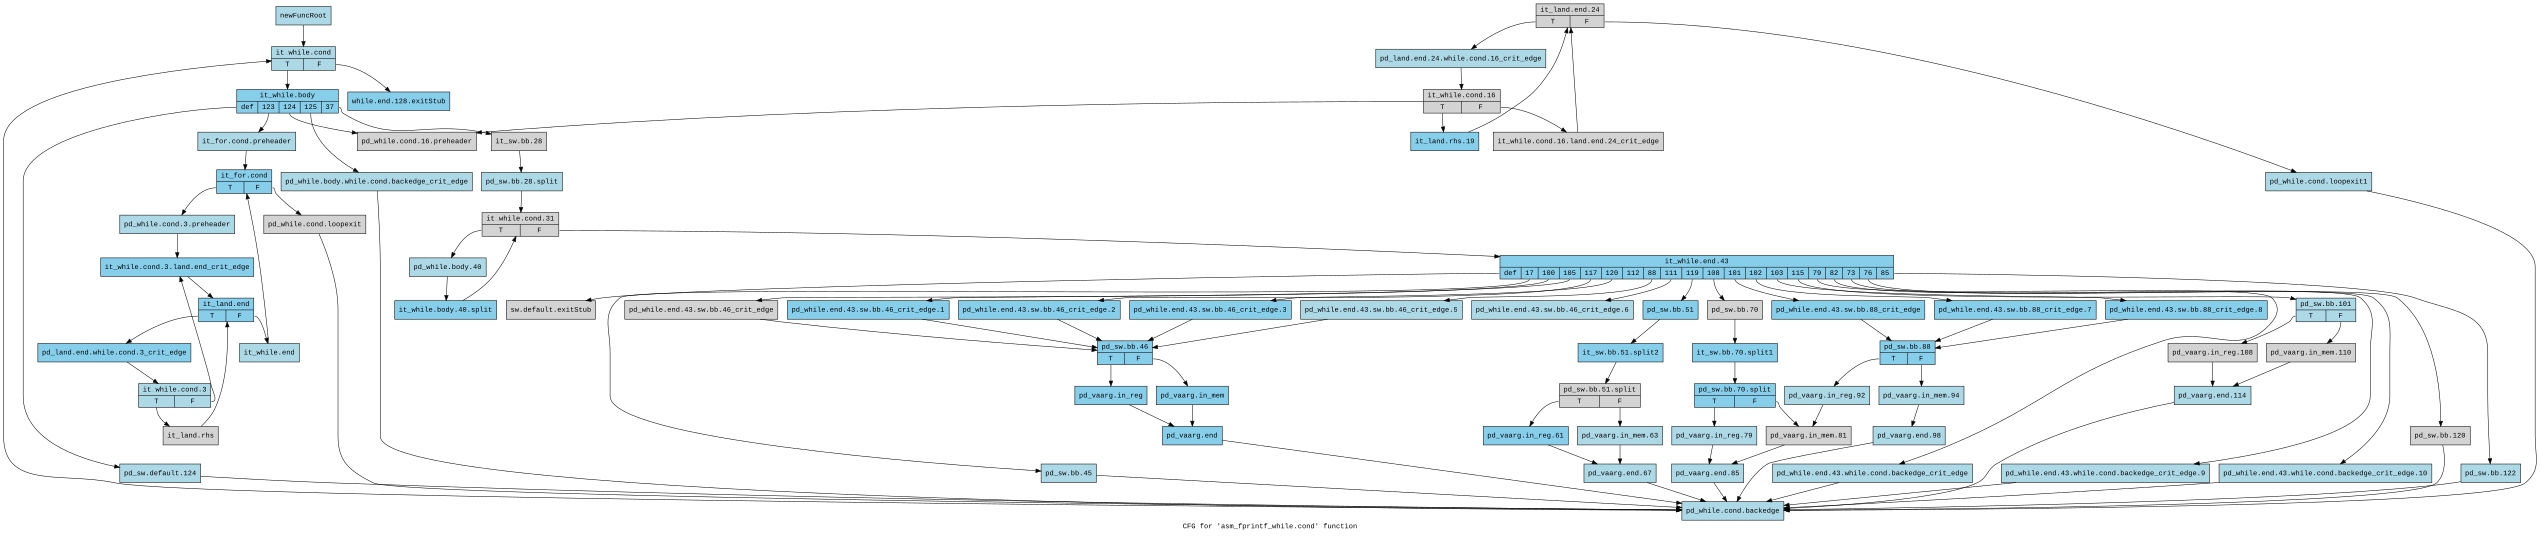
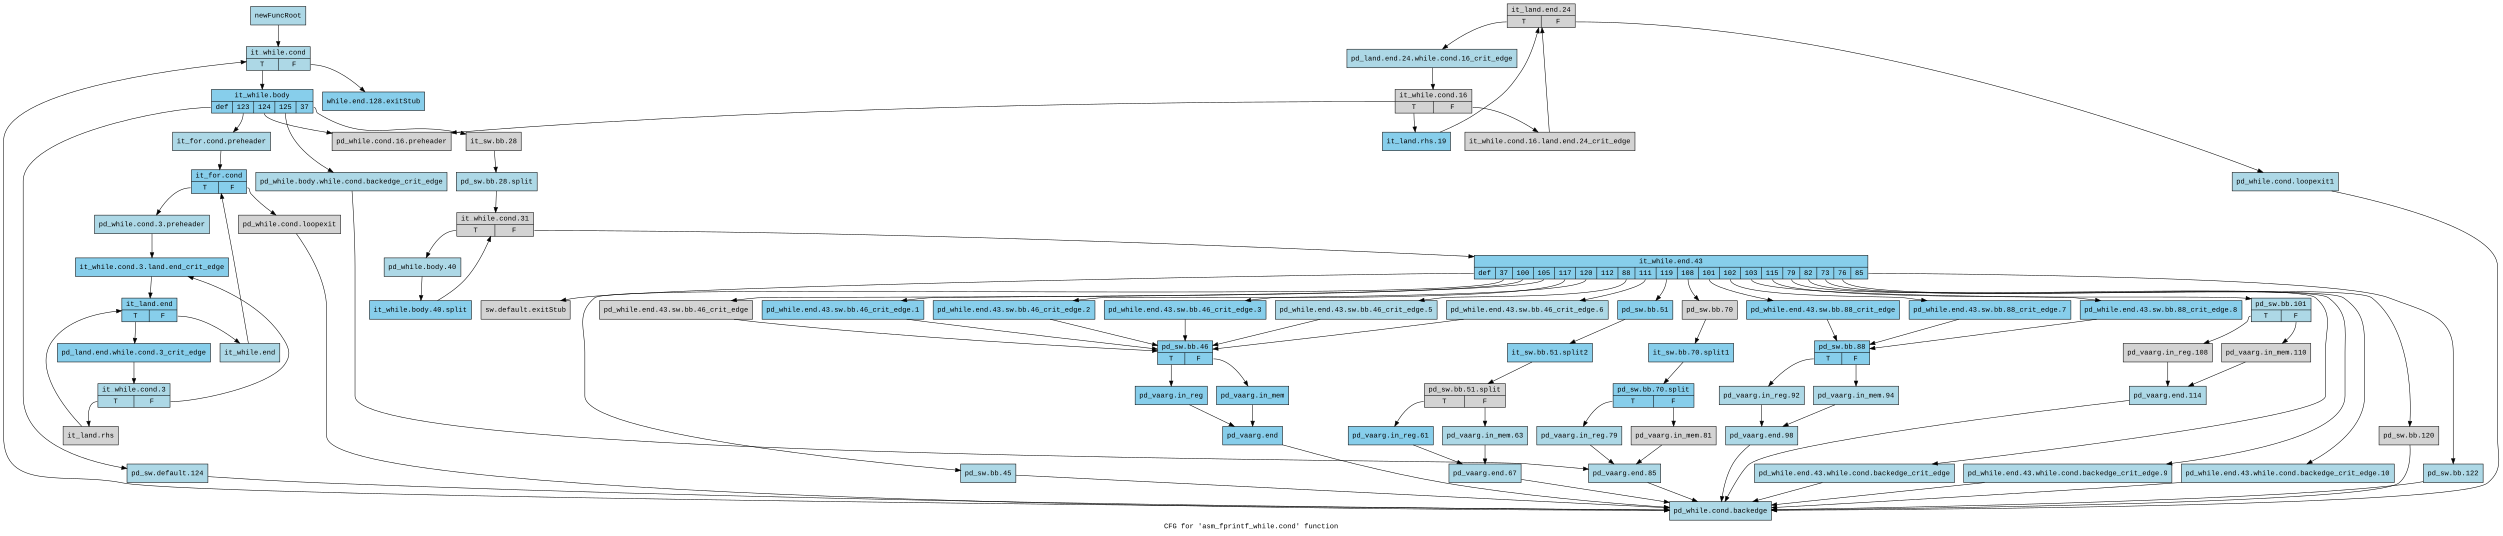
node "it_while.end.43": text "17" -> "37"
edge "pd_while.end.43.sw.bb.46_crit_edge.6" -> "pd_sw.bb.46": added
edge "pd_vaarg.in_reg.92" -> "pd_vaarg.in_mem.81": now "pd_vaarg.in_reg.92" -> "pd_vaarg.end.98"
edge "pd_while.body.while.cond.backedge_crit_edge" -> "pd_while.cond.backedge": now "pd_while.body.while.cond.backedge_crit_edge" -> "pd_vaarg.end.85"
